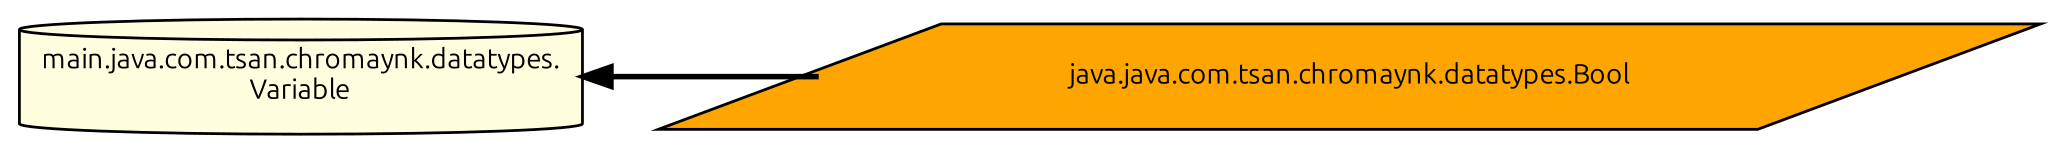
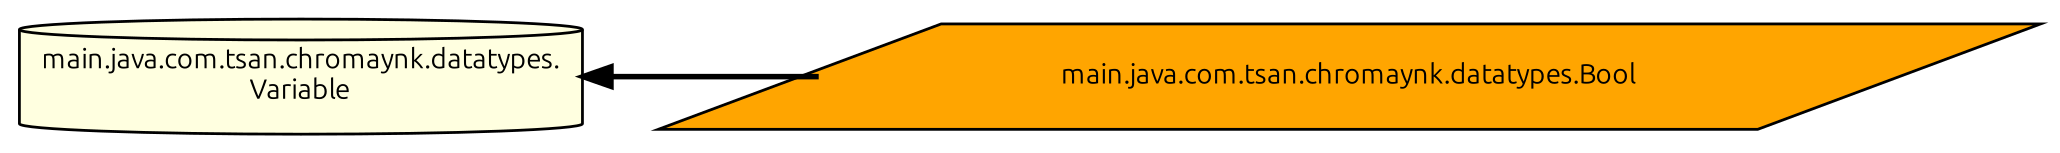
node "java.java.com.tsan.chromaynk.datatypes.Bool": label "java.java.com.tsan.chromaynk.datatypes.Bool" -> "main.java.com.tsan.chromaynk.datatypes.Bool"
